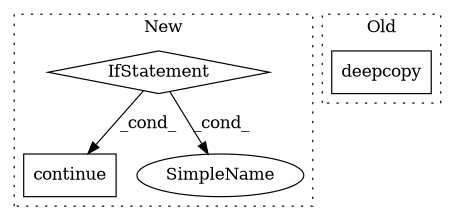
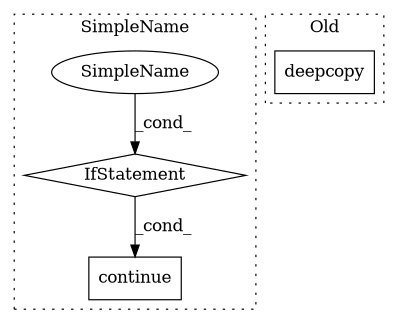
cluster "New": label "New" -> "SimpleName"
edge "IfStatement" -> "SimpleName": reversed
